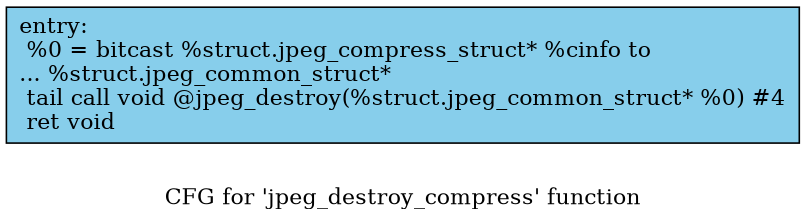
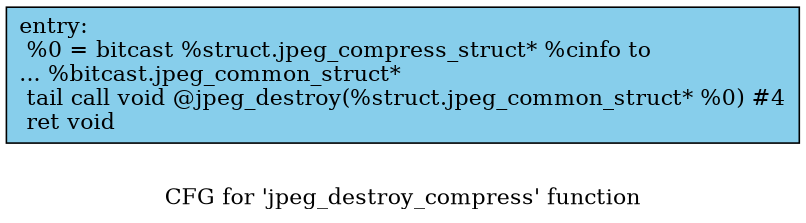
node "entry:": text "... %struct.jpeg_common_struct*" -> "... %bitcast.jpeg_common_struct*"
